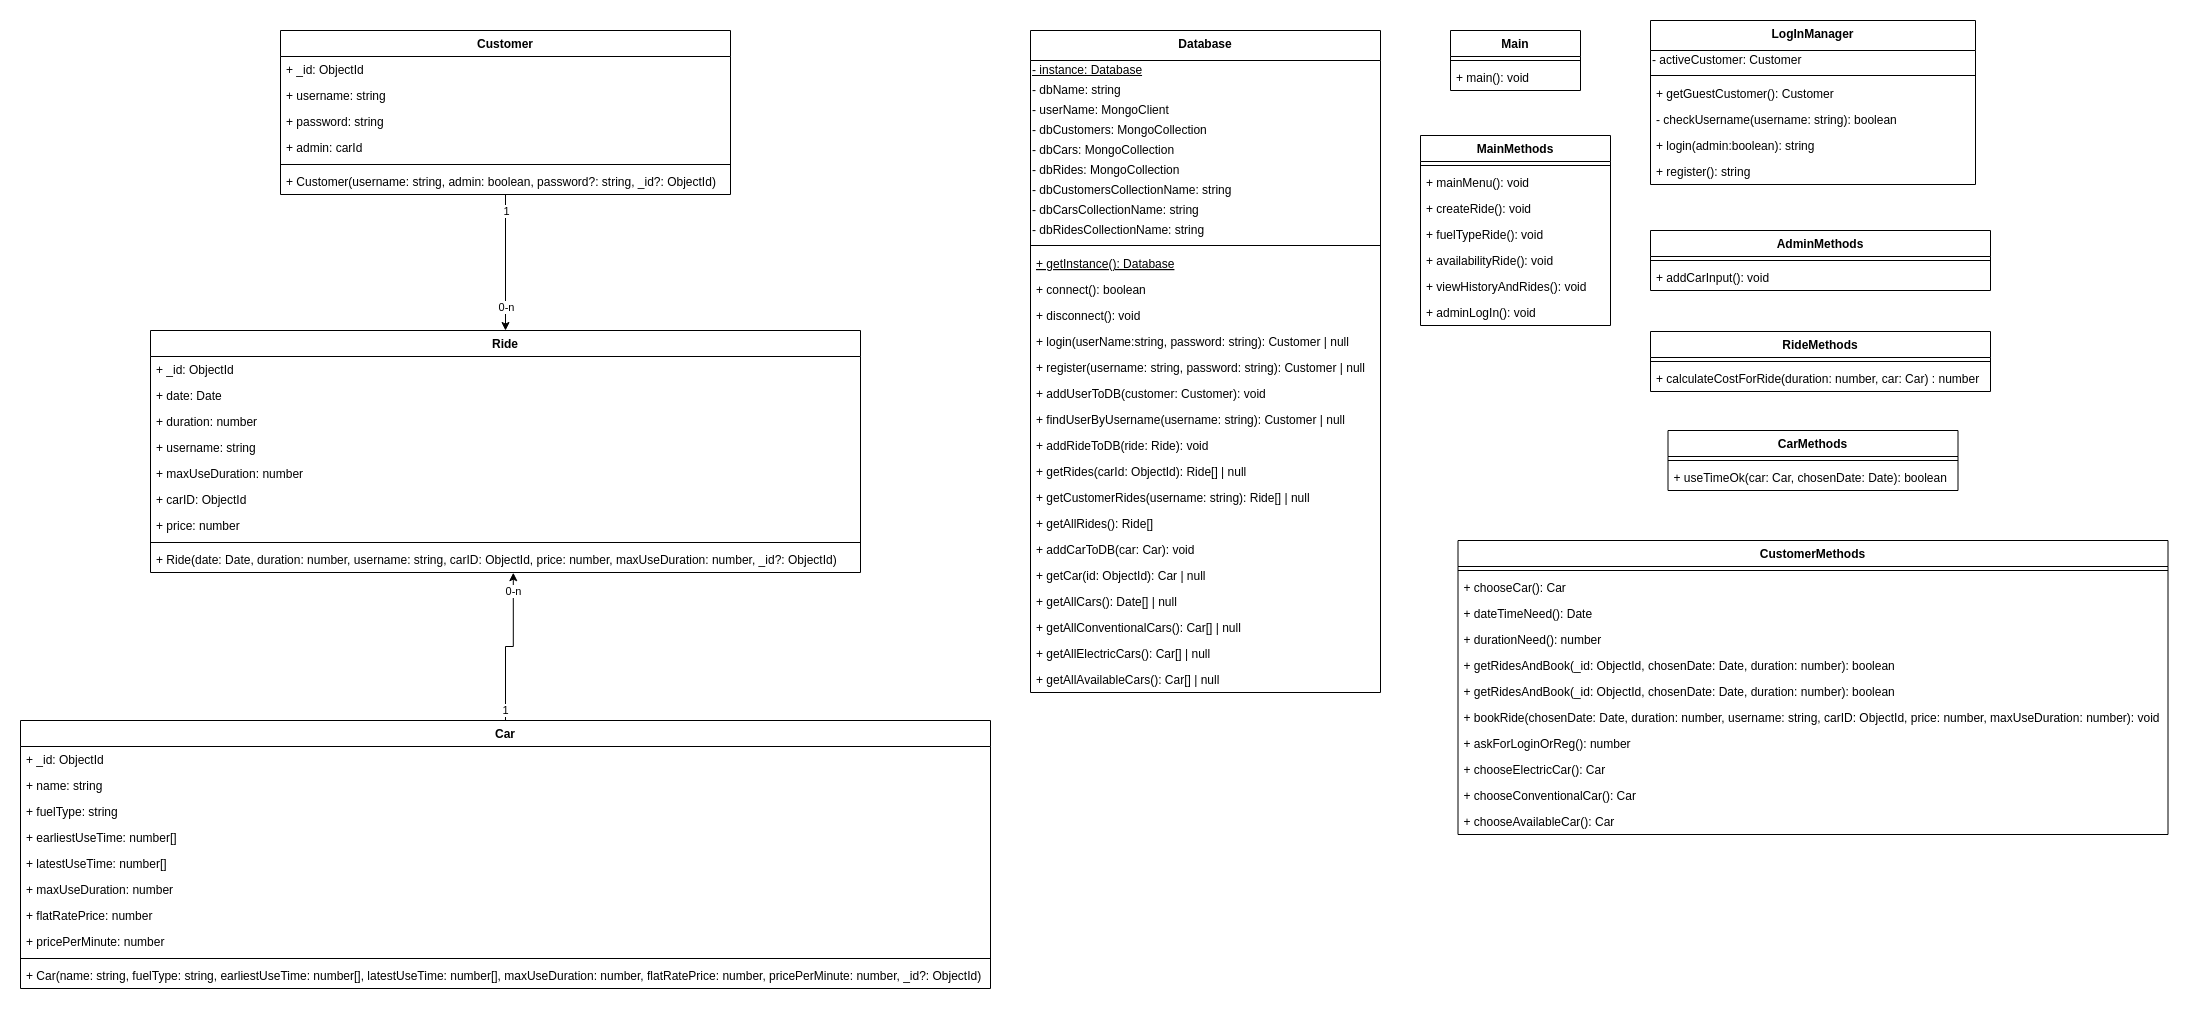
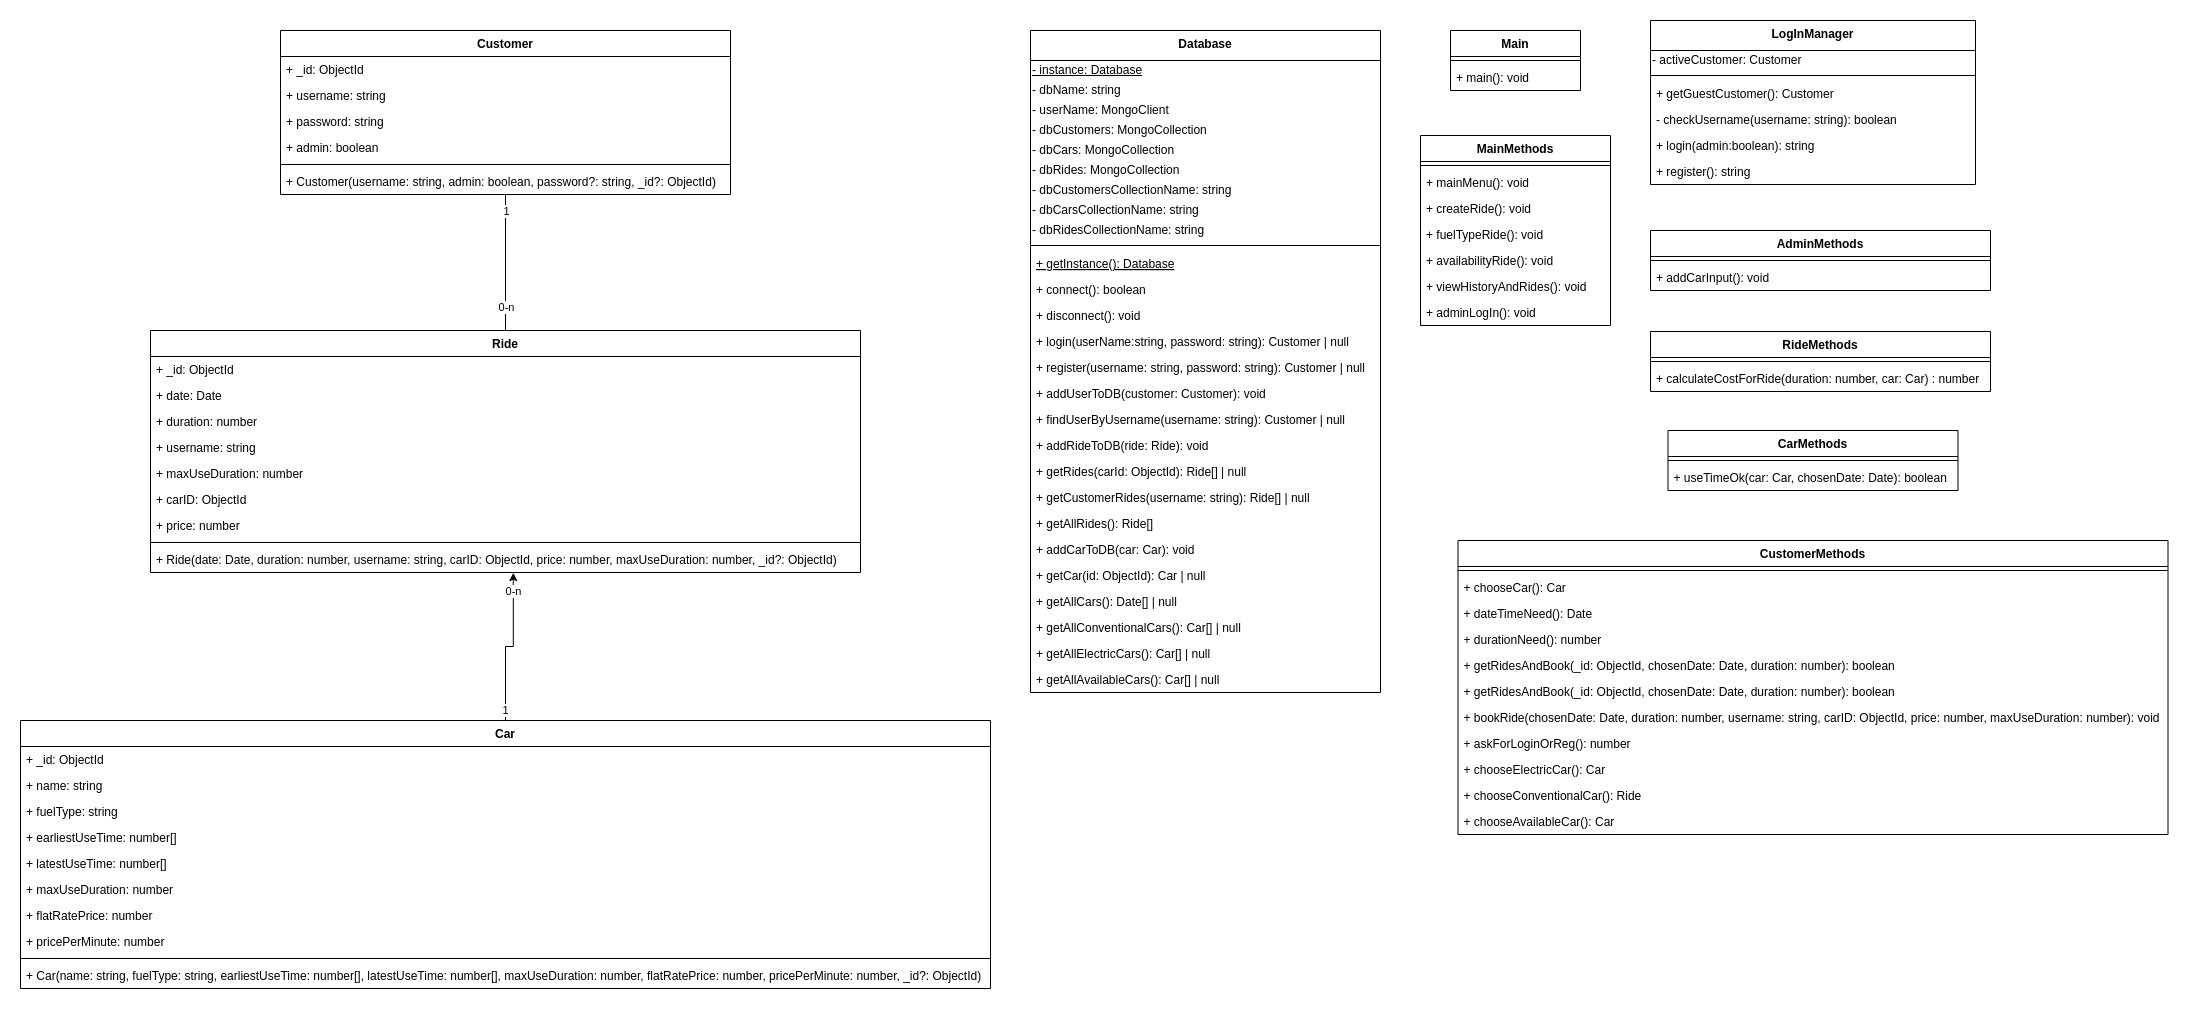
node "+ admin: carId": label "+ admin: carId" -> "+ admin: boolean"
edge "Customer" -> "Ride": arrowhead classic -> none
node "+ chooseConventionalCar(): Car": label "+ chooseConventionalCar(): Car" -> "+ chooseConventionalCar(): Ride"
